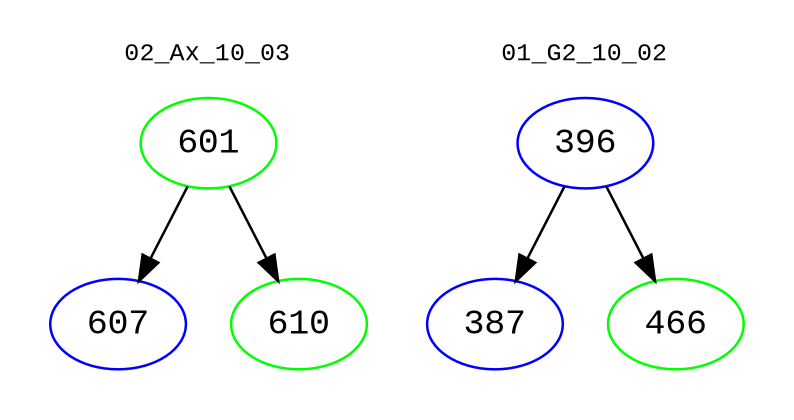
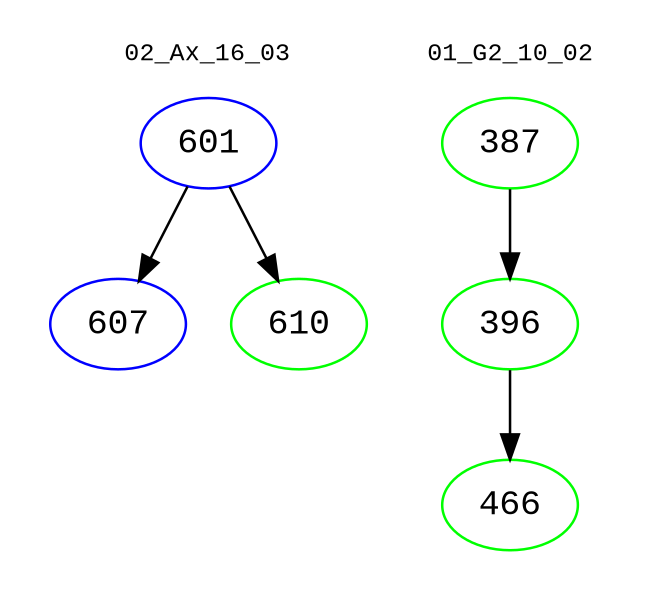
cluster "02_Ax_10_03": label "02_Ax_10_03" -> "02_Ax_16_03"
node "601": color green -> blue
node "396": color blue -> green
edge "396" -> "387": reversed
node "387": color blue -> green
